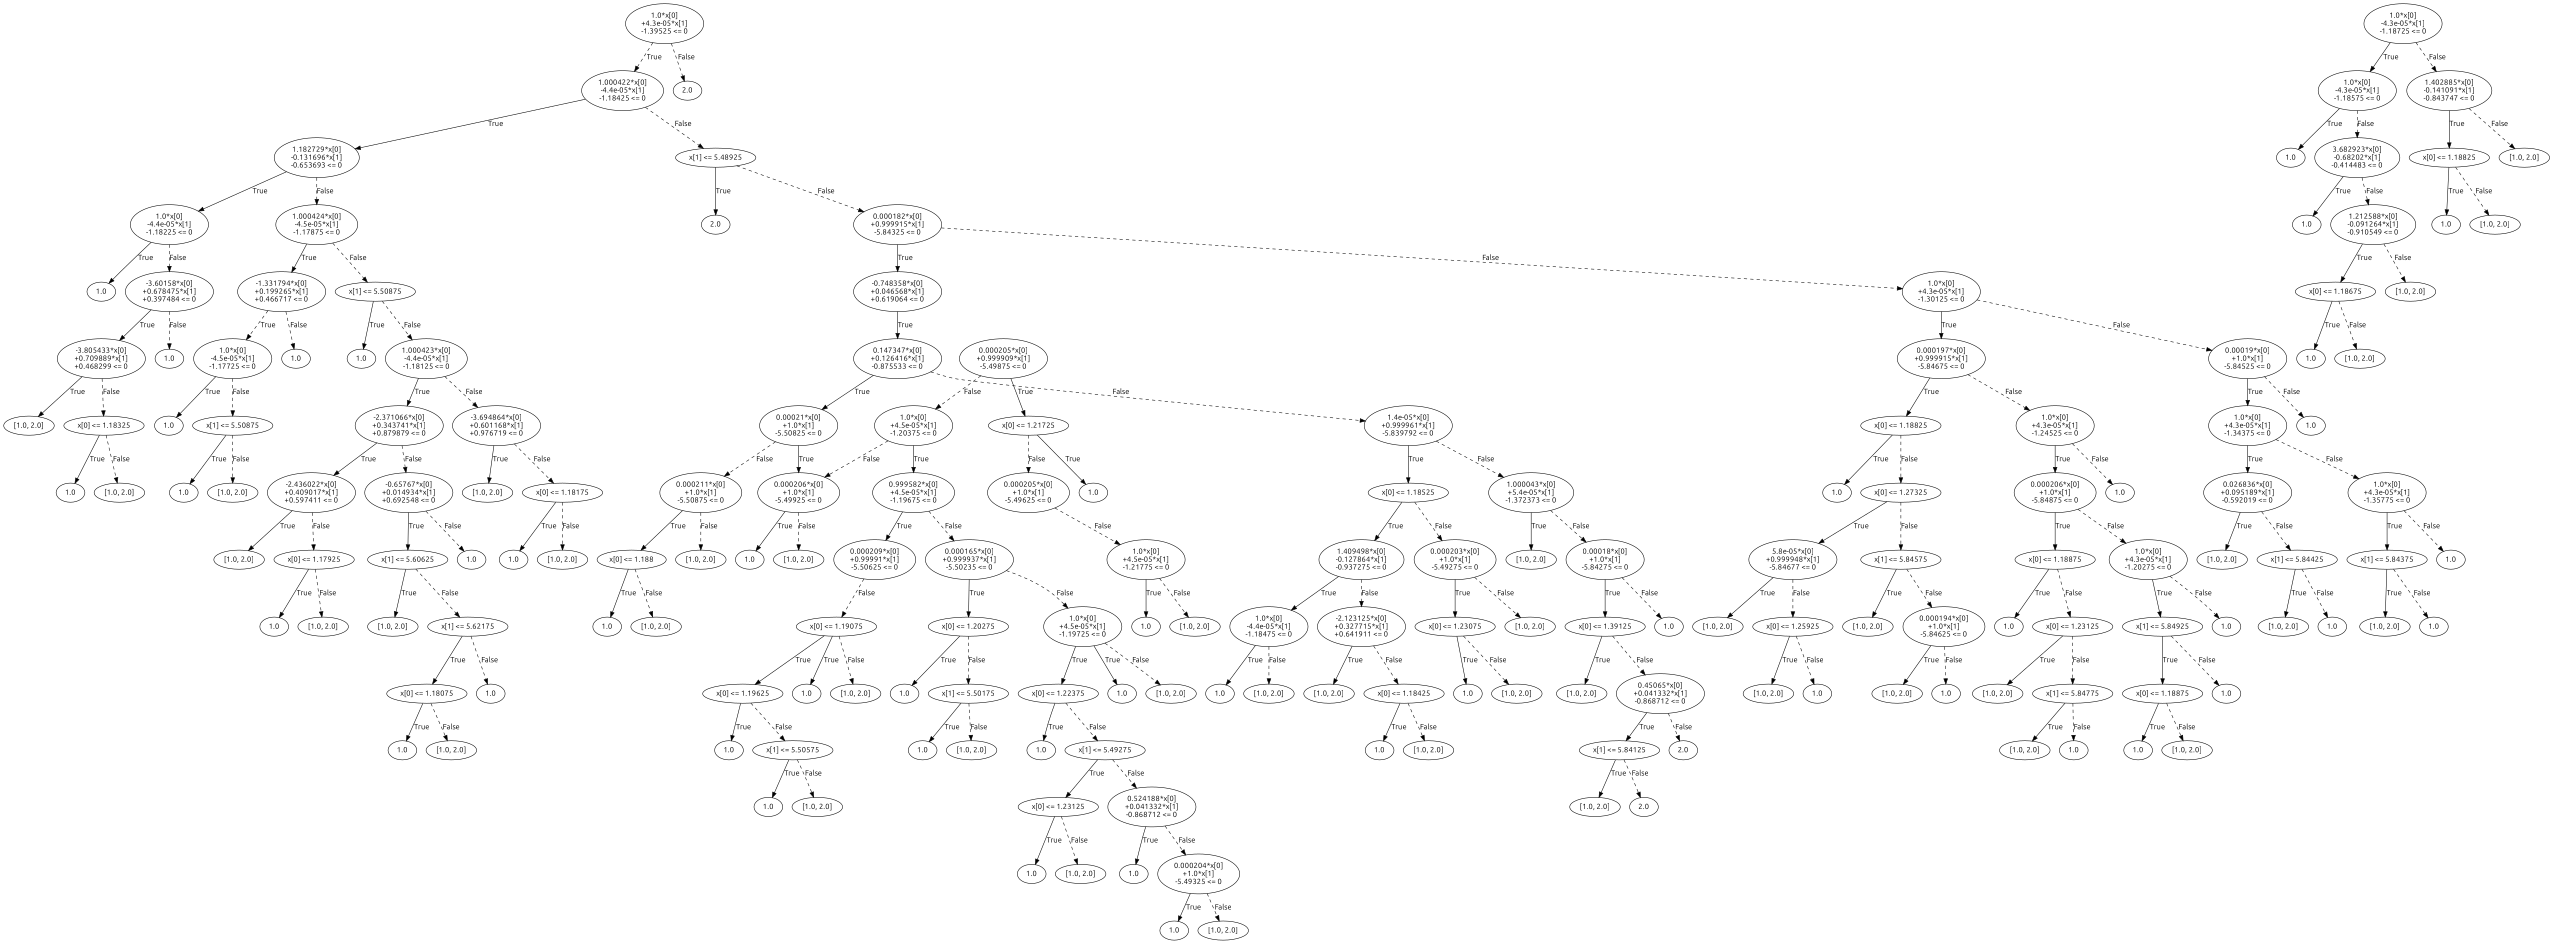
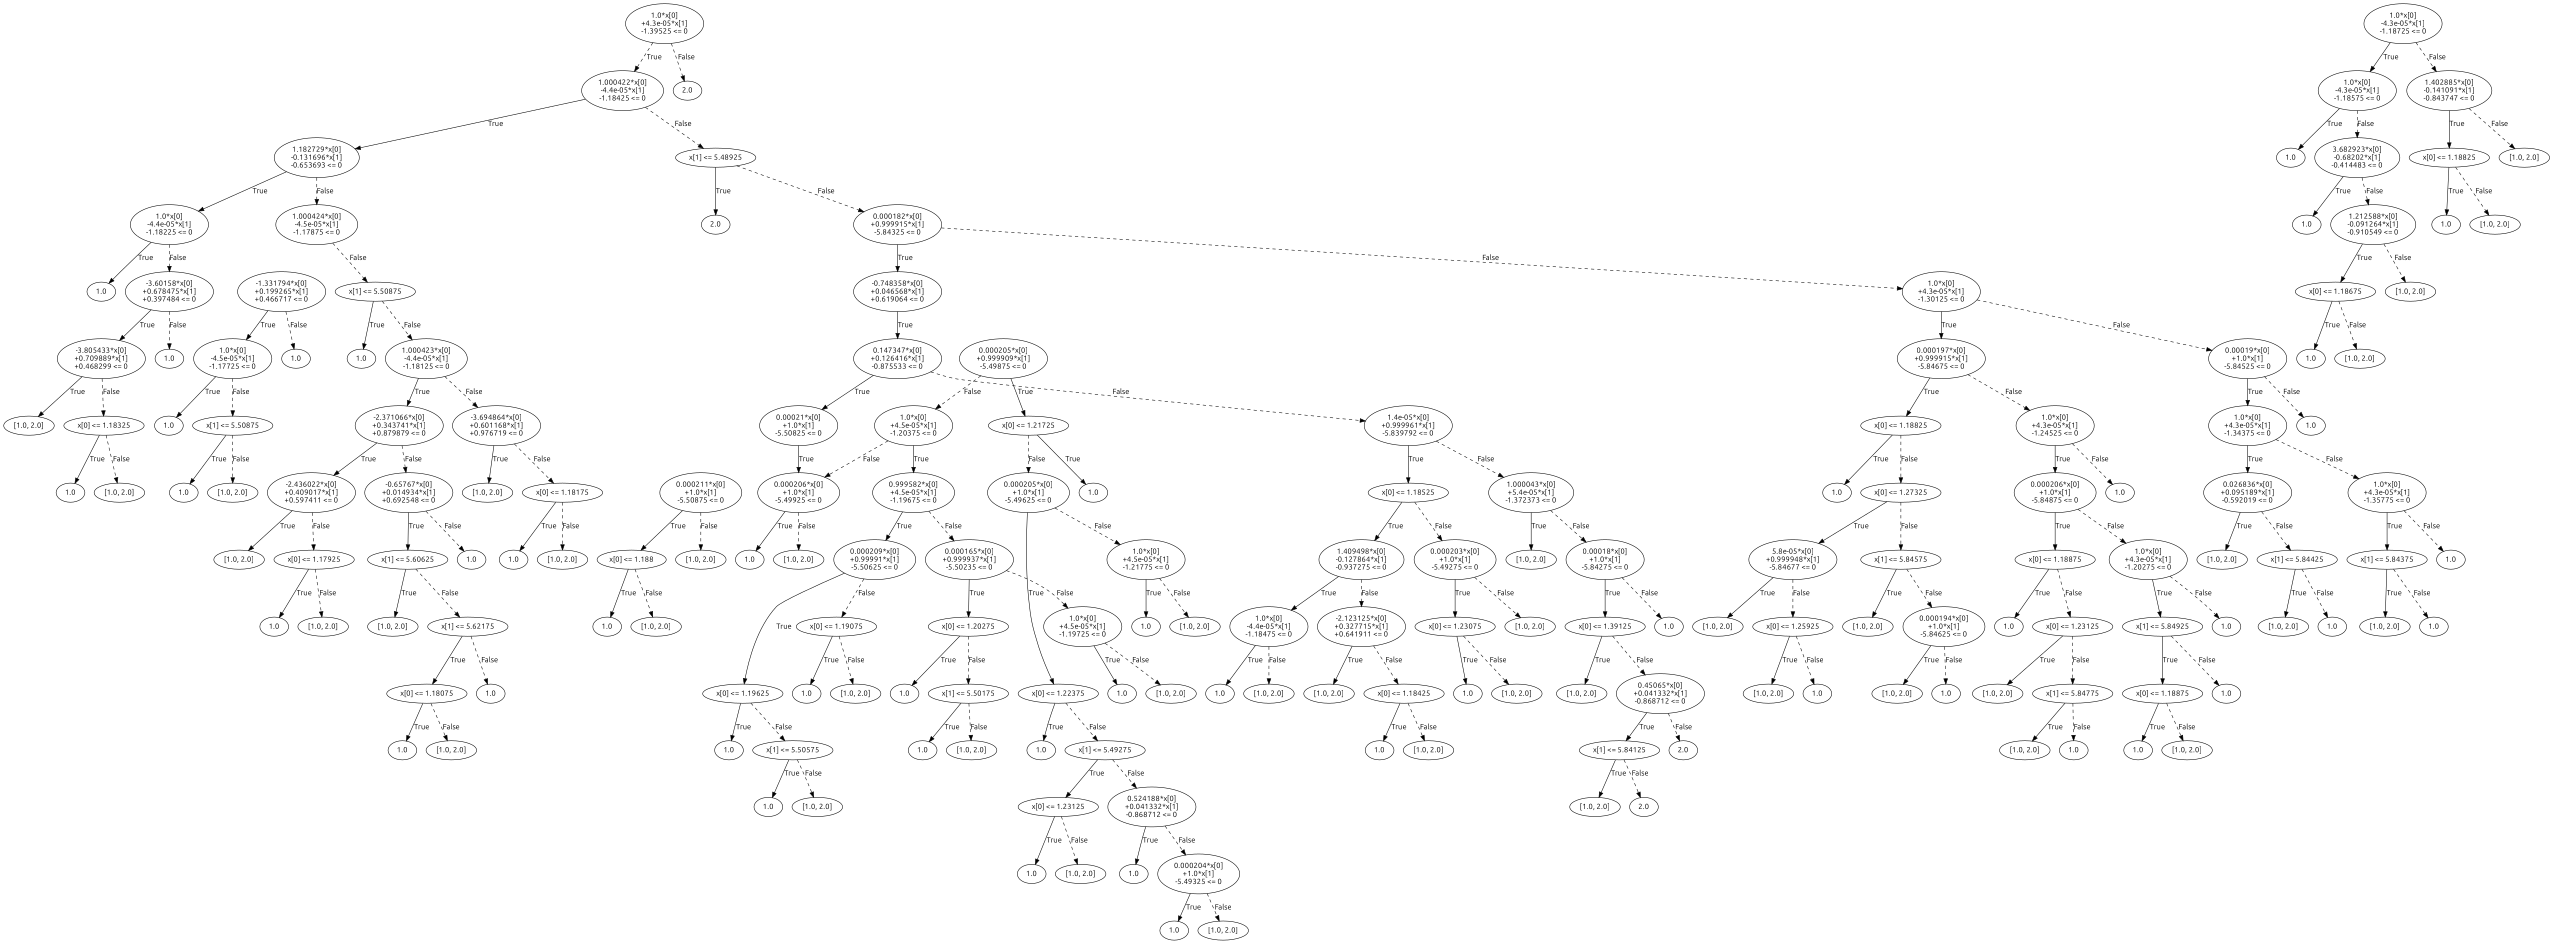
edge "1.000424*x[0] -4.5e-05*x[1] -1.17875 <= 0" -> "-1.331794*x[0] +0.199265*x[1] +0.466717 <= 0": removed, label "True"
edge "-1.331794*x[0] +0.199265*x[1] +0.466717 <= 0" -> "1.0*x[0] -4.5e-05*x[1] -1.17725 <= 0": style dashed -> solid
edge "0.00021*x[0] +1.0*x[1] -5.50825 <= 0" -> "0.000211*x[0] +1.0*x[1] -5.50875 <= 0": removed, label "False"
edge "x[0] <= 1.19075" -> "x[0] <= 1.19625": now "0.000209*x[0] +0.99991*x[1] -5.50625 <= 0" -> "x[0] <= 1.19625"
edge "1.0*x[0] +4.5e-05*x[1] -1.19725 <= 0" -> "x[0] <= 1.22375": now "0.000205*x[0] +1.0*x[1] -5.49625 <= 0" -> "x[0] <= 1.22375"
